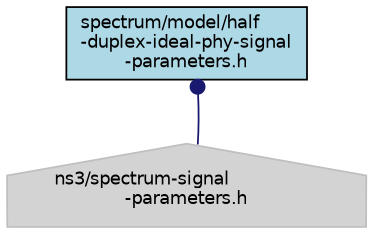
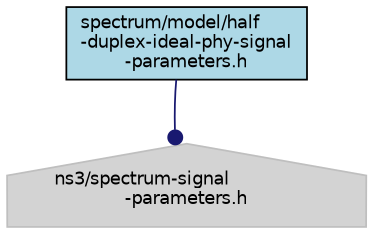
edge "ns3/spectrum-signal -parameters.h" -> "spectrum/model/half -duplex-ideal-phy-signal -parameters.h": reversed
